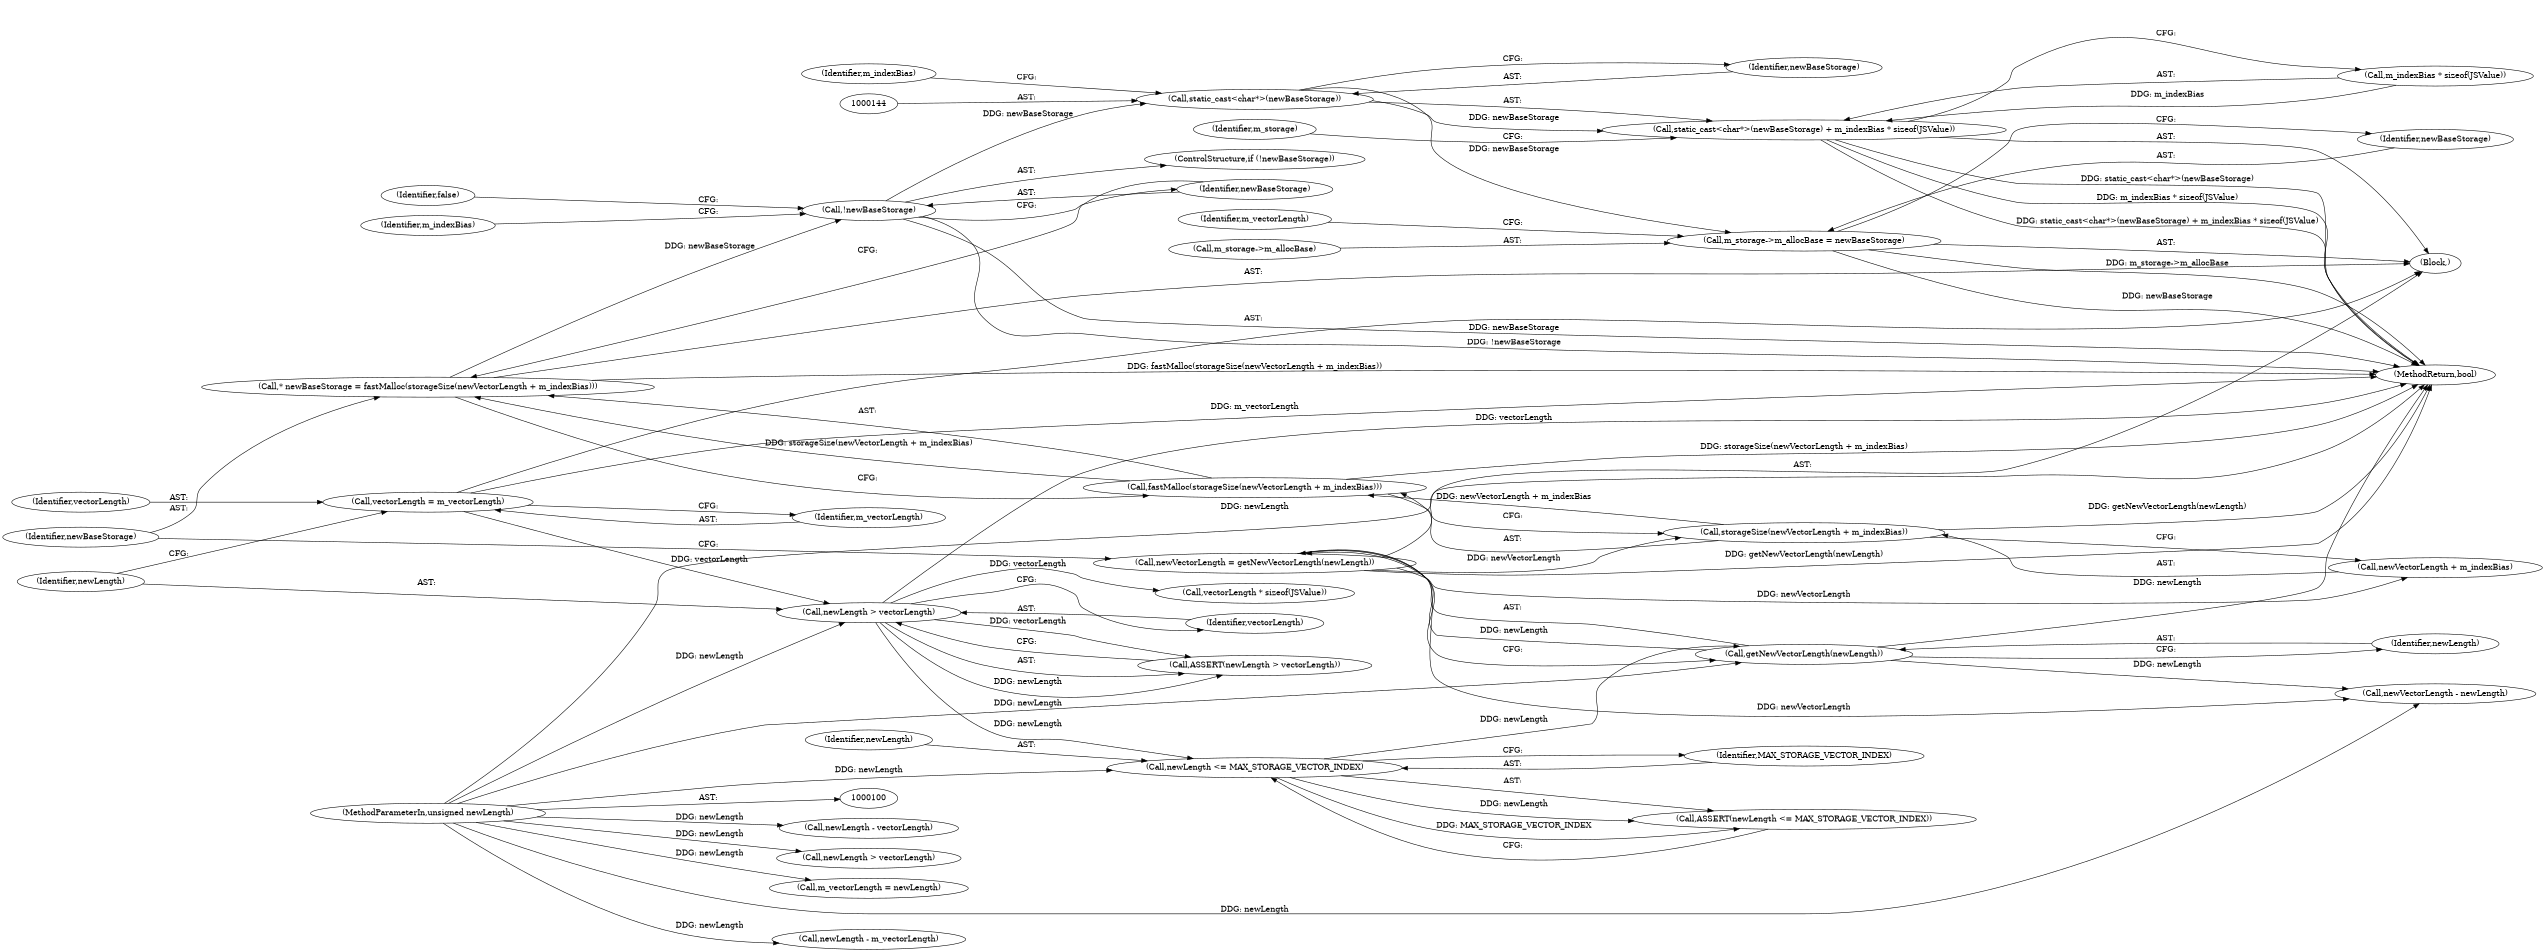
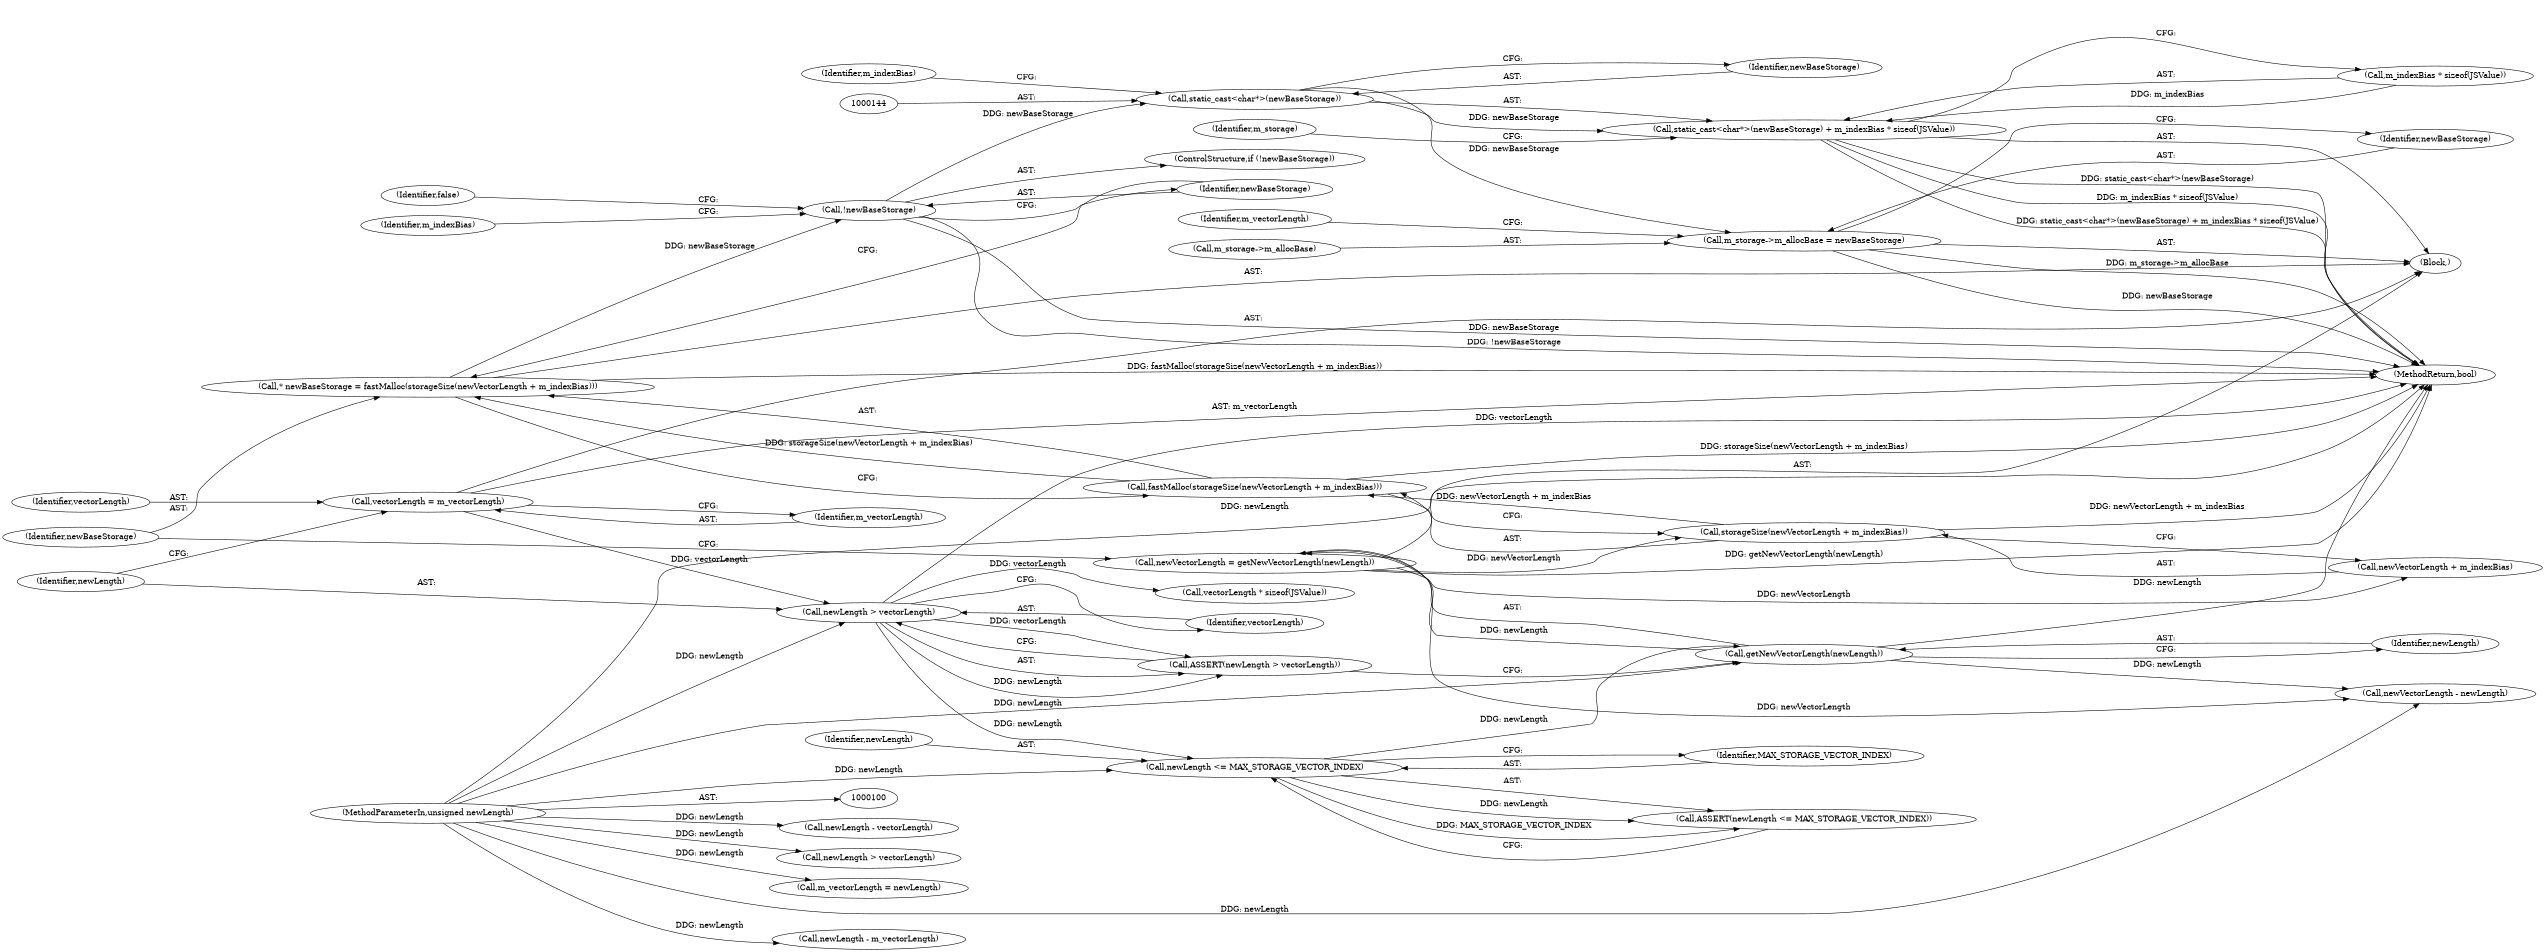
edge "(Call,vectorLength = m_vectorLength)" -> "(MethodReturn,bool)": label "DDG: m_vectorLength" -> "AST: m_vectorLength"
edge "(Call,storageSize(newVectorLength + m_indexBias))" -> "(MethodReturn,bool)": label "DDG: getNewVectorLength(newLength)" -> "DDG: newVectorLength + m_indexBias"
edge "(Call,newVectorLength = getNewVectorLength(newLength))" -> "(Call,getNewVectorLength(newLength))": now "(Call,ASSERT(newLength > vectorLength))" -> "(Call,getNewVectorLength(newLength))"
